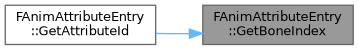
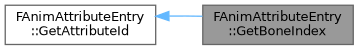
edge "FAnimAttributeEntry ::GetAttributeId" -> "FAnimAttributeEntry ::GetBoneIndex": reversed
